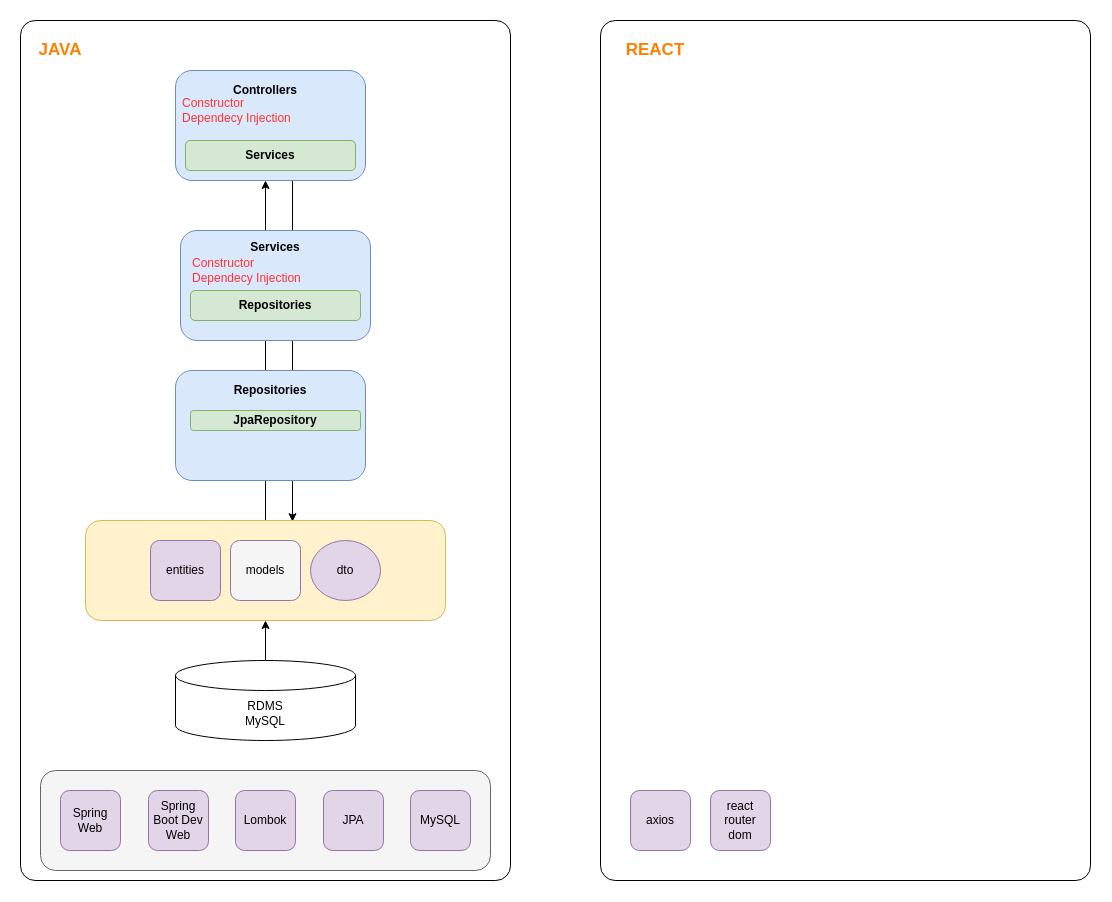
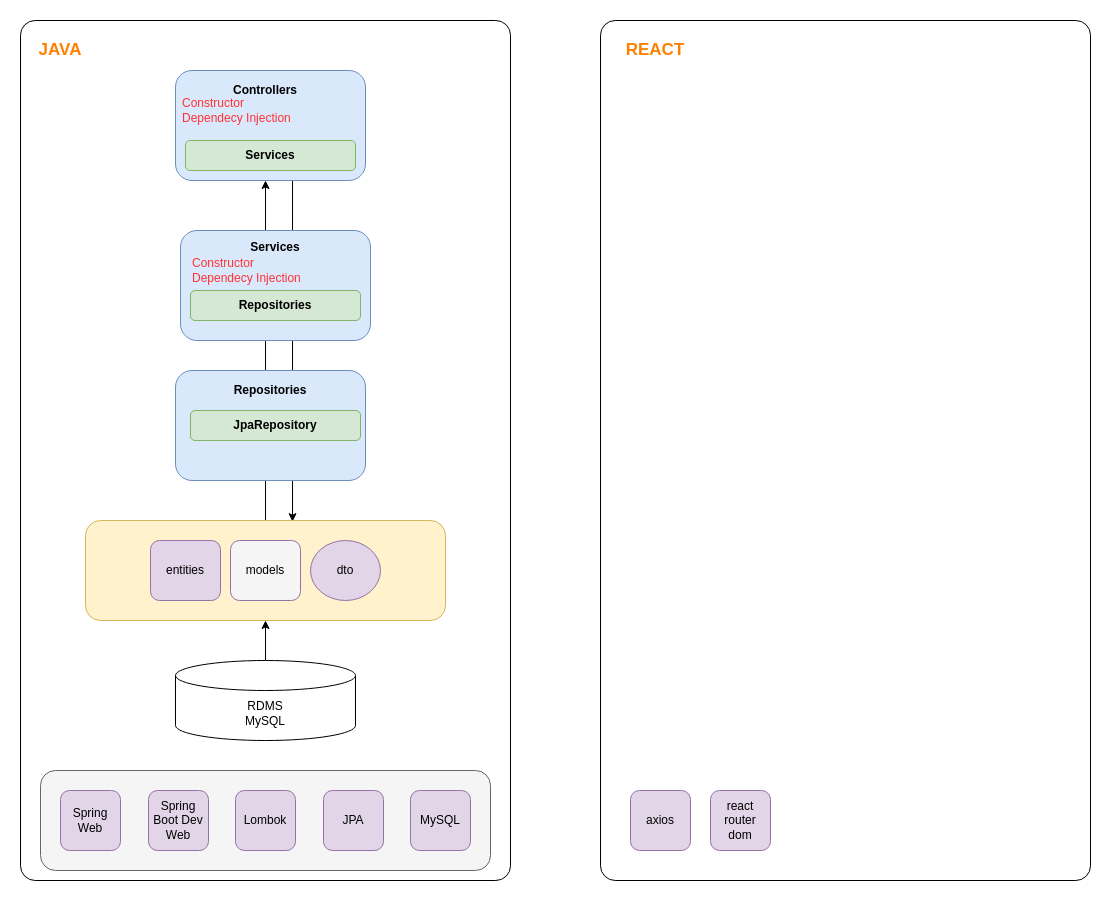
node "JpaRepository": size 170x20 -> 170x30
